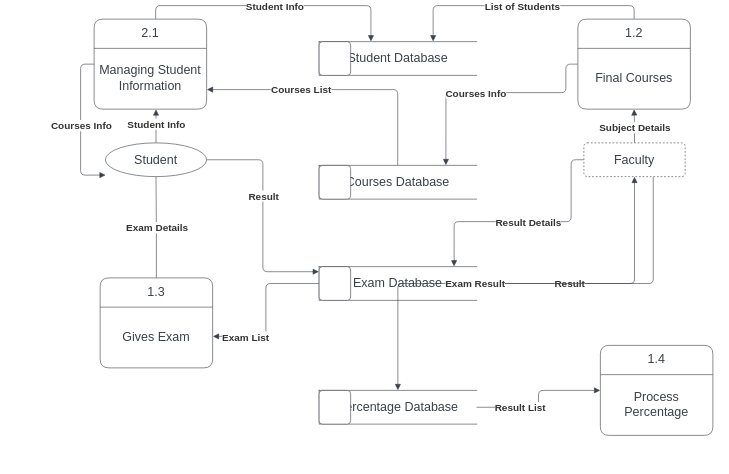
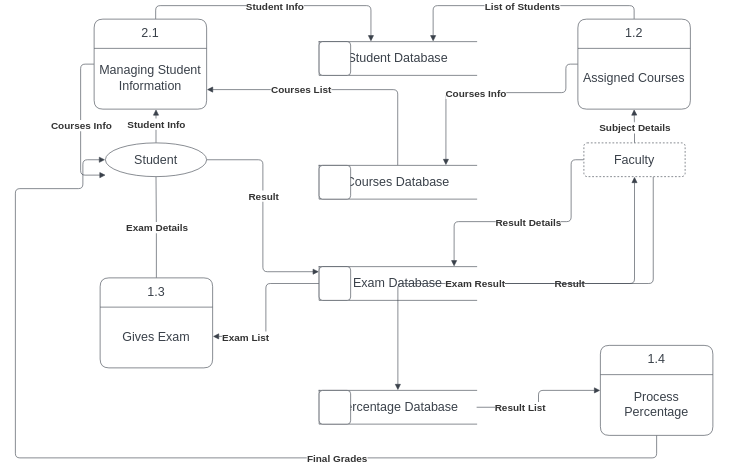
node "Final Courses": label "Final Courses" -> "Assigned Courses"
edge "1.4" -> "Student": added, label "Final Grades"
